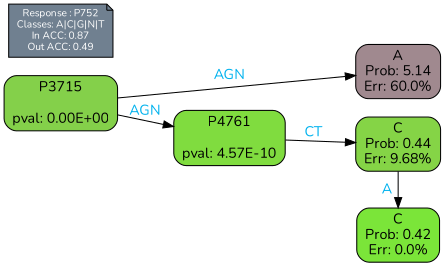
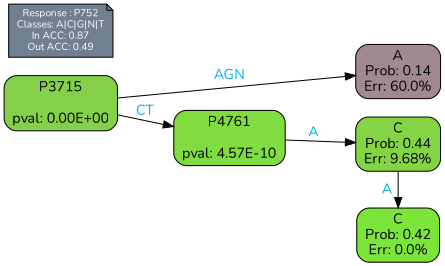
node "A Prob: 5.14 Err: 60.0%": label "A Prob: 5.14 Err: 60.0%" -> "A Prob: 0.14 Err: 60.0%"
edge "P3715 pval: 0.00E+00" -> "P4761 pval: 4.57E-10": label "AGN" -> "CT"
edge "P4761 pval: 4.57E-10" -> "C Prob: 0.44 Err: 9.68%": label "CT" -> "A"
